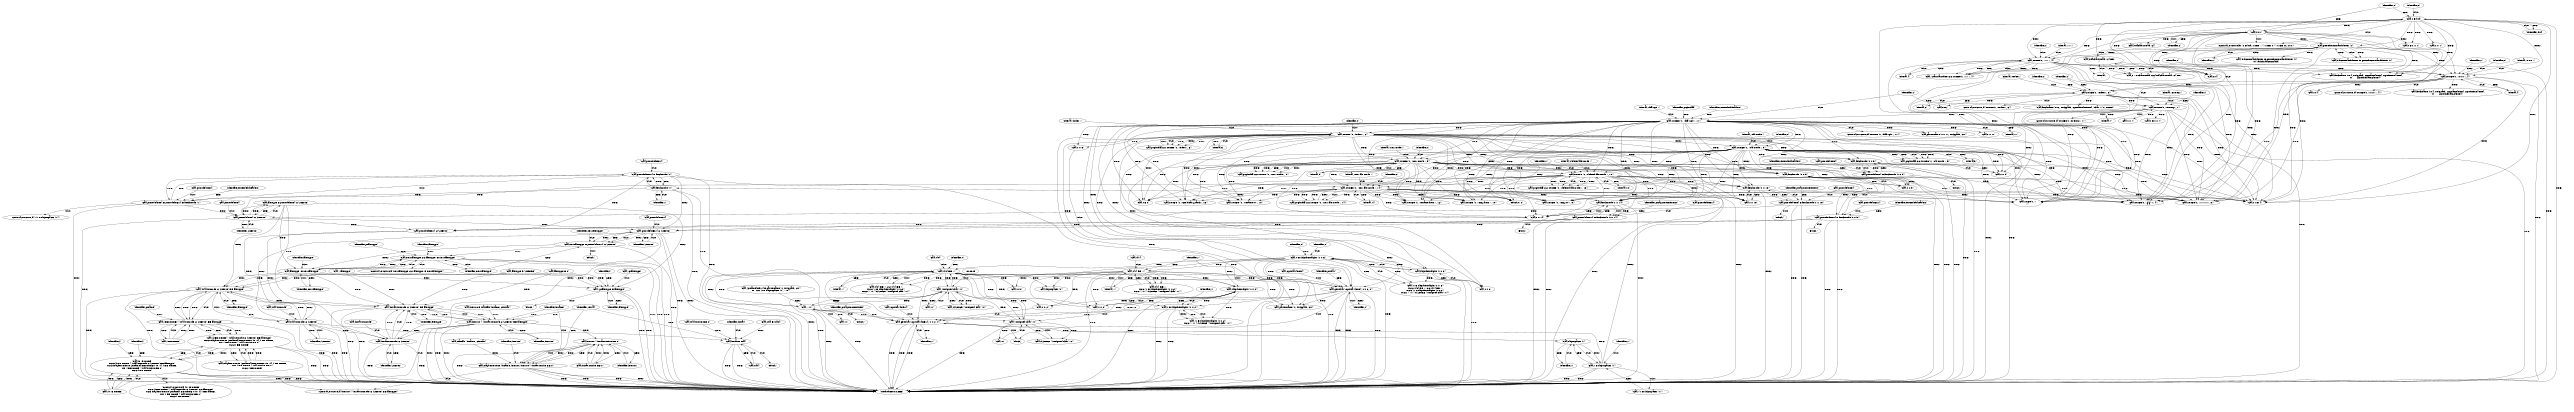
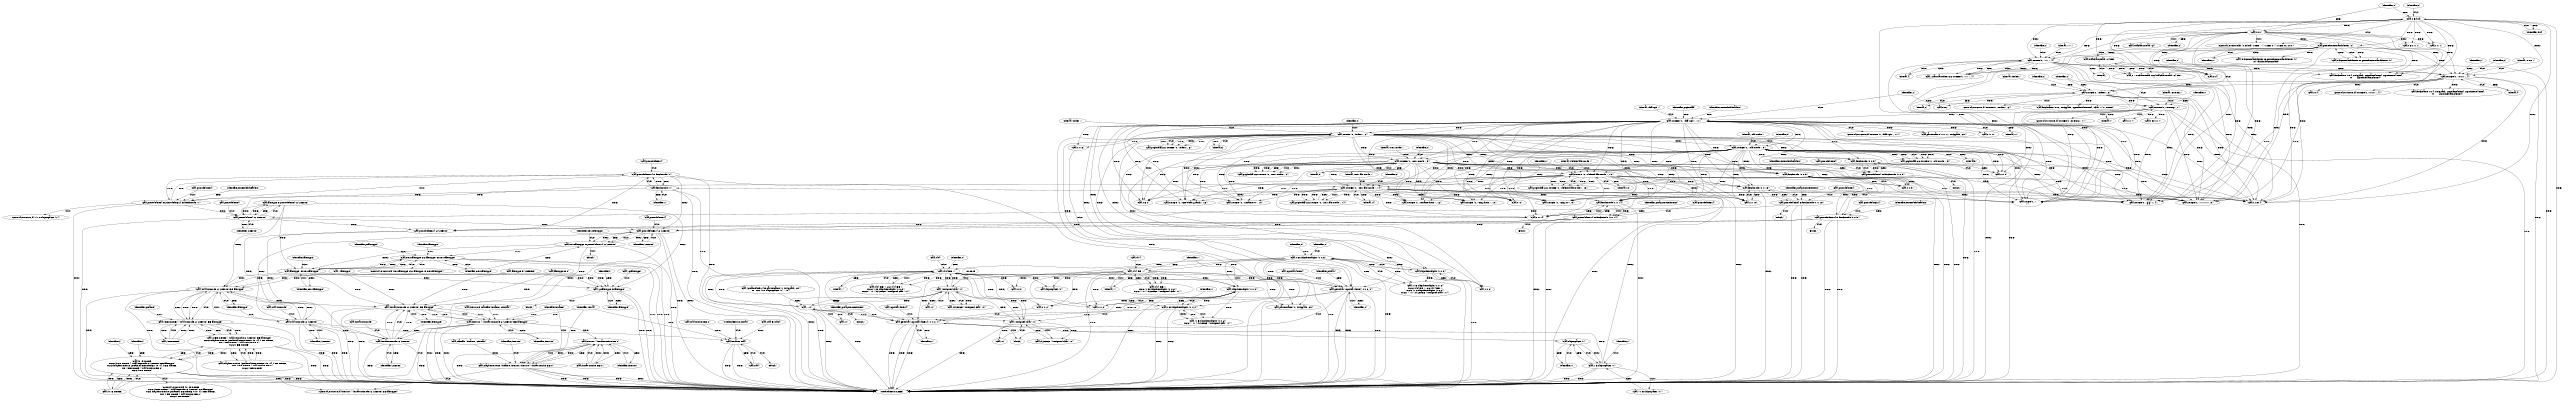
edge "(Call,s++)" -> "(Call,buf[chars_read - 2])": now "(Call,s++)" -> "(Call,s + 1)"
node "(Block,t - s)": label "(Block,t - s)" -> "(Call,t - s)"
edge "(Call,file_type = p_mode[OLD] & S_IFMT)" -> "(Call,(instat.st_mode & S_IFMT) == file_type)": now "(Call,new_file_type = p_mode[NEW] & S_IFMT)" -> "(Call,(instat.st_mode & S_IFMT) == file_type)"
edge "(Call,get_sha1(&p_sha1[OLD], s + 6, u))" -> "(Call,parse_name (u, strippath, &u))": removed, label "DDG:"
node "(Identifier,instat)": label "(Identifier,instat)" -> "(MethodReturn,instat)"
